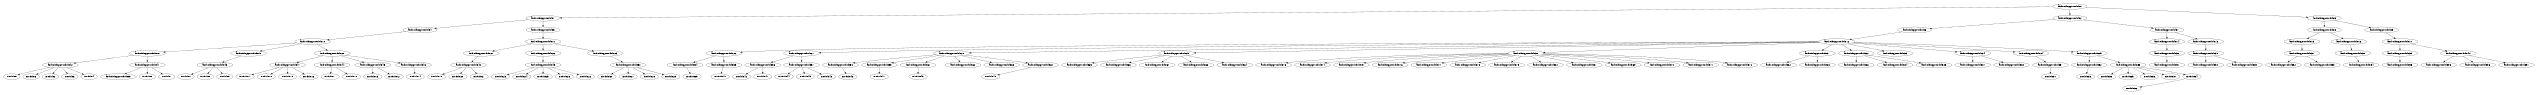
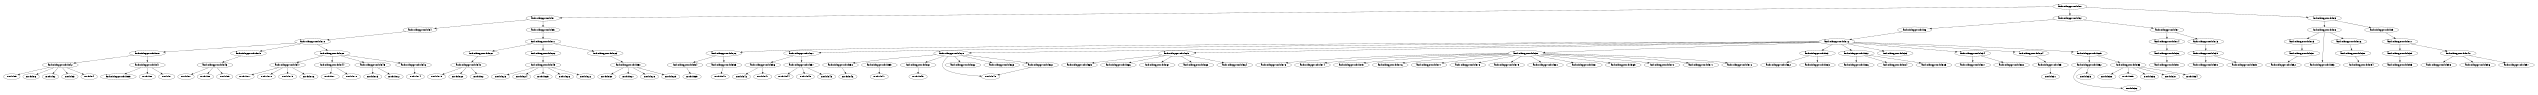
edge "androidAppModule28" -> "androidAppModule59": now "androidAppModule28" -> "module48"
edge "androidAppModule37" -> "androidAppModule93": now "androidAppModule8" -> "androidAppModule93"
node "module35": label "module35" -> "module95"
edge "module34" -> "module32": now "androidAppModule52" -> "module32"
